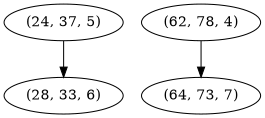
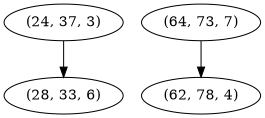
node "(24, 37, 5)": label "(24, 37, 5)" -> "(24, 37, 3)"
edge "(62, 78, 4)" -> "(64, 73, 7)": reversed
